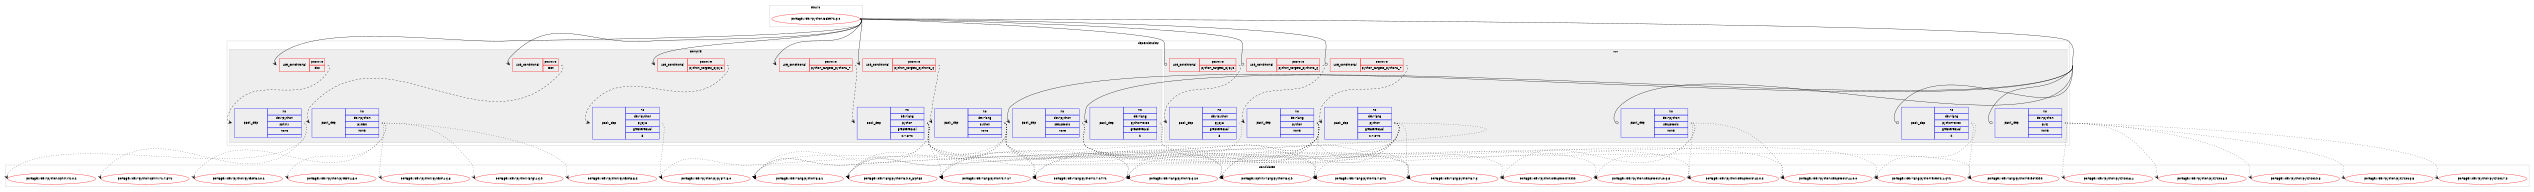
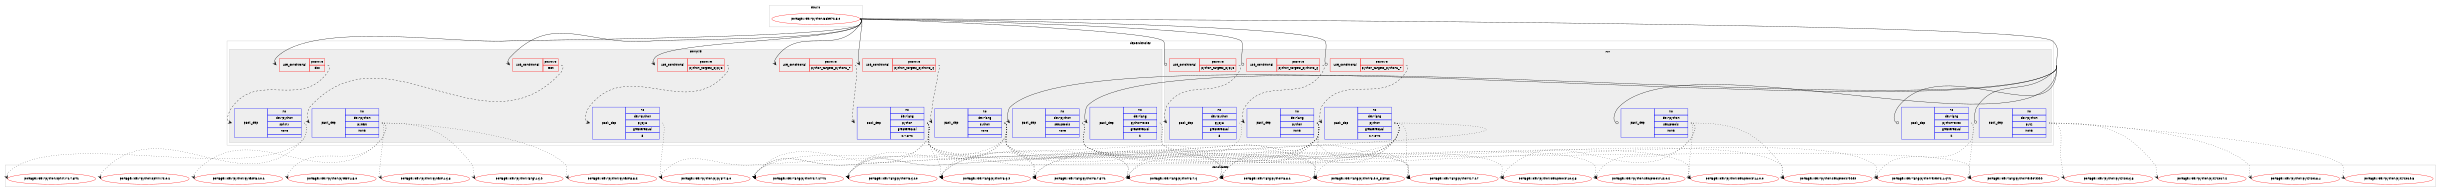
node "portage://dev-python/Babel-2.6.0": label "portage://dev-python/Babel-2.6.0" -> "portage://dev-python/Babel-2.5.0"
node "portage://sphinx-lang/python-3.6.9": label "portage://sphinx-lang/python-3.6.9" -> "portage://dev-lang/python-3.6.9"
node "portage://dev-python/pytz-2018.9": removed
